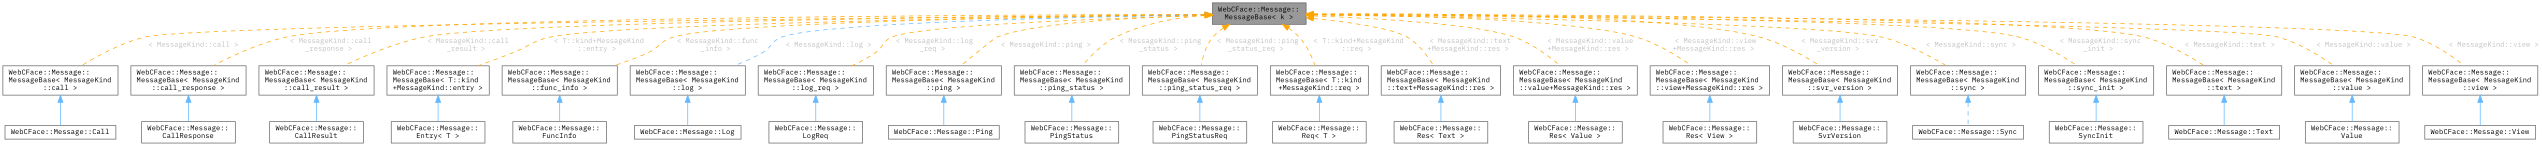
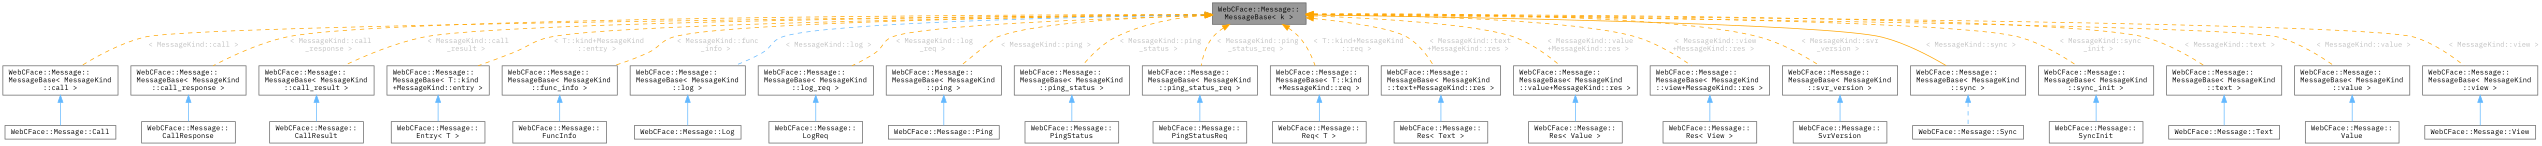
edge "WebCFace::Message:: MessageBase< MessageKind ::sync >" -> "WebCFace::Message:: MessageBase< k >": style dashed -> solid
